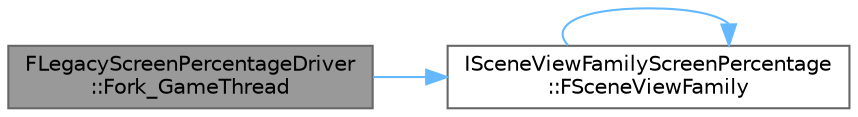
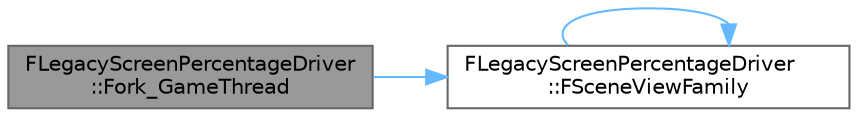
node "ISceneViewFamilyScreenPercentage ::FSceneViewFamily": label "ISceneViewFamilyScreenPercentage ::FSceneViewFamily" -> "FLegacyScreenPercentageDriver ::FSceneViewFamily"
